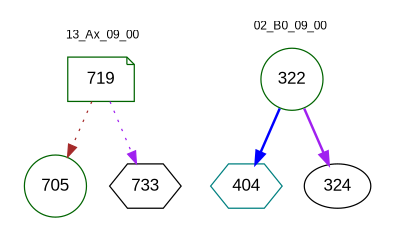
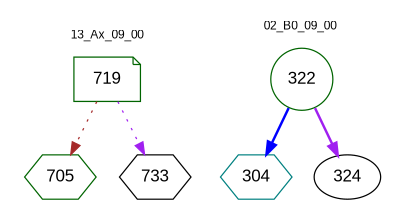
node "705": shape circle -> hexagon
node "404": label "404" -> "304"
